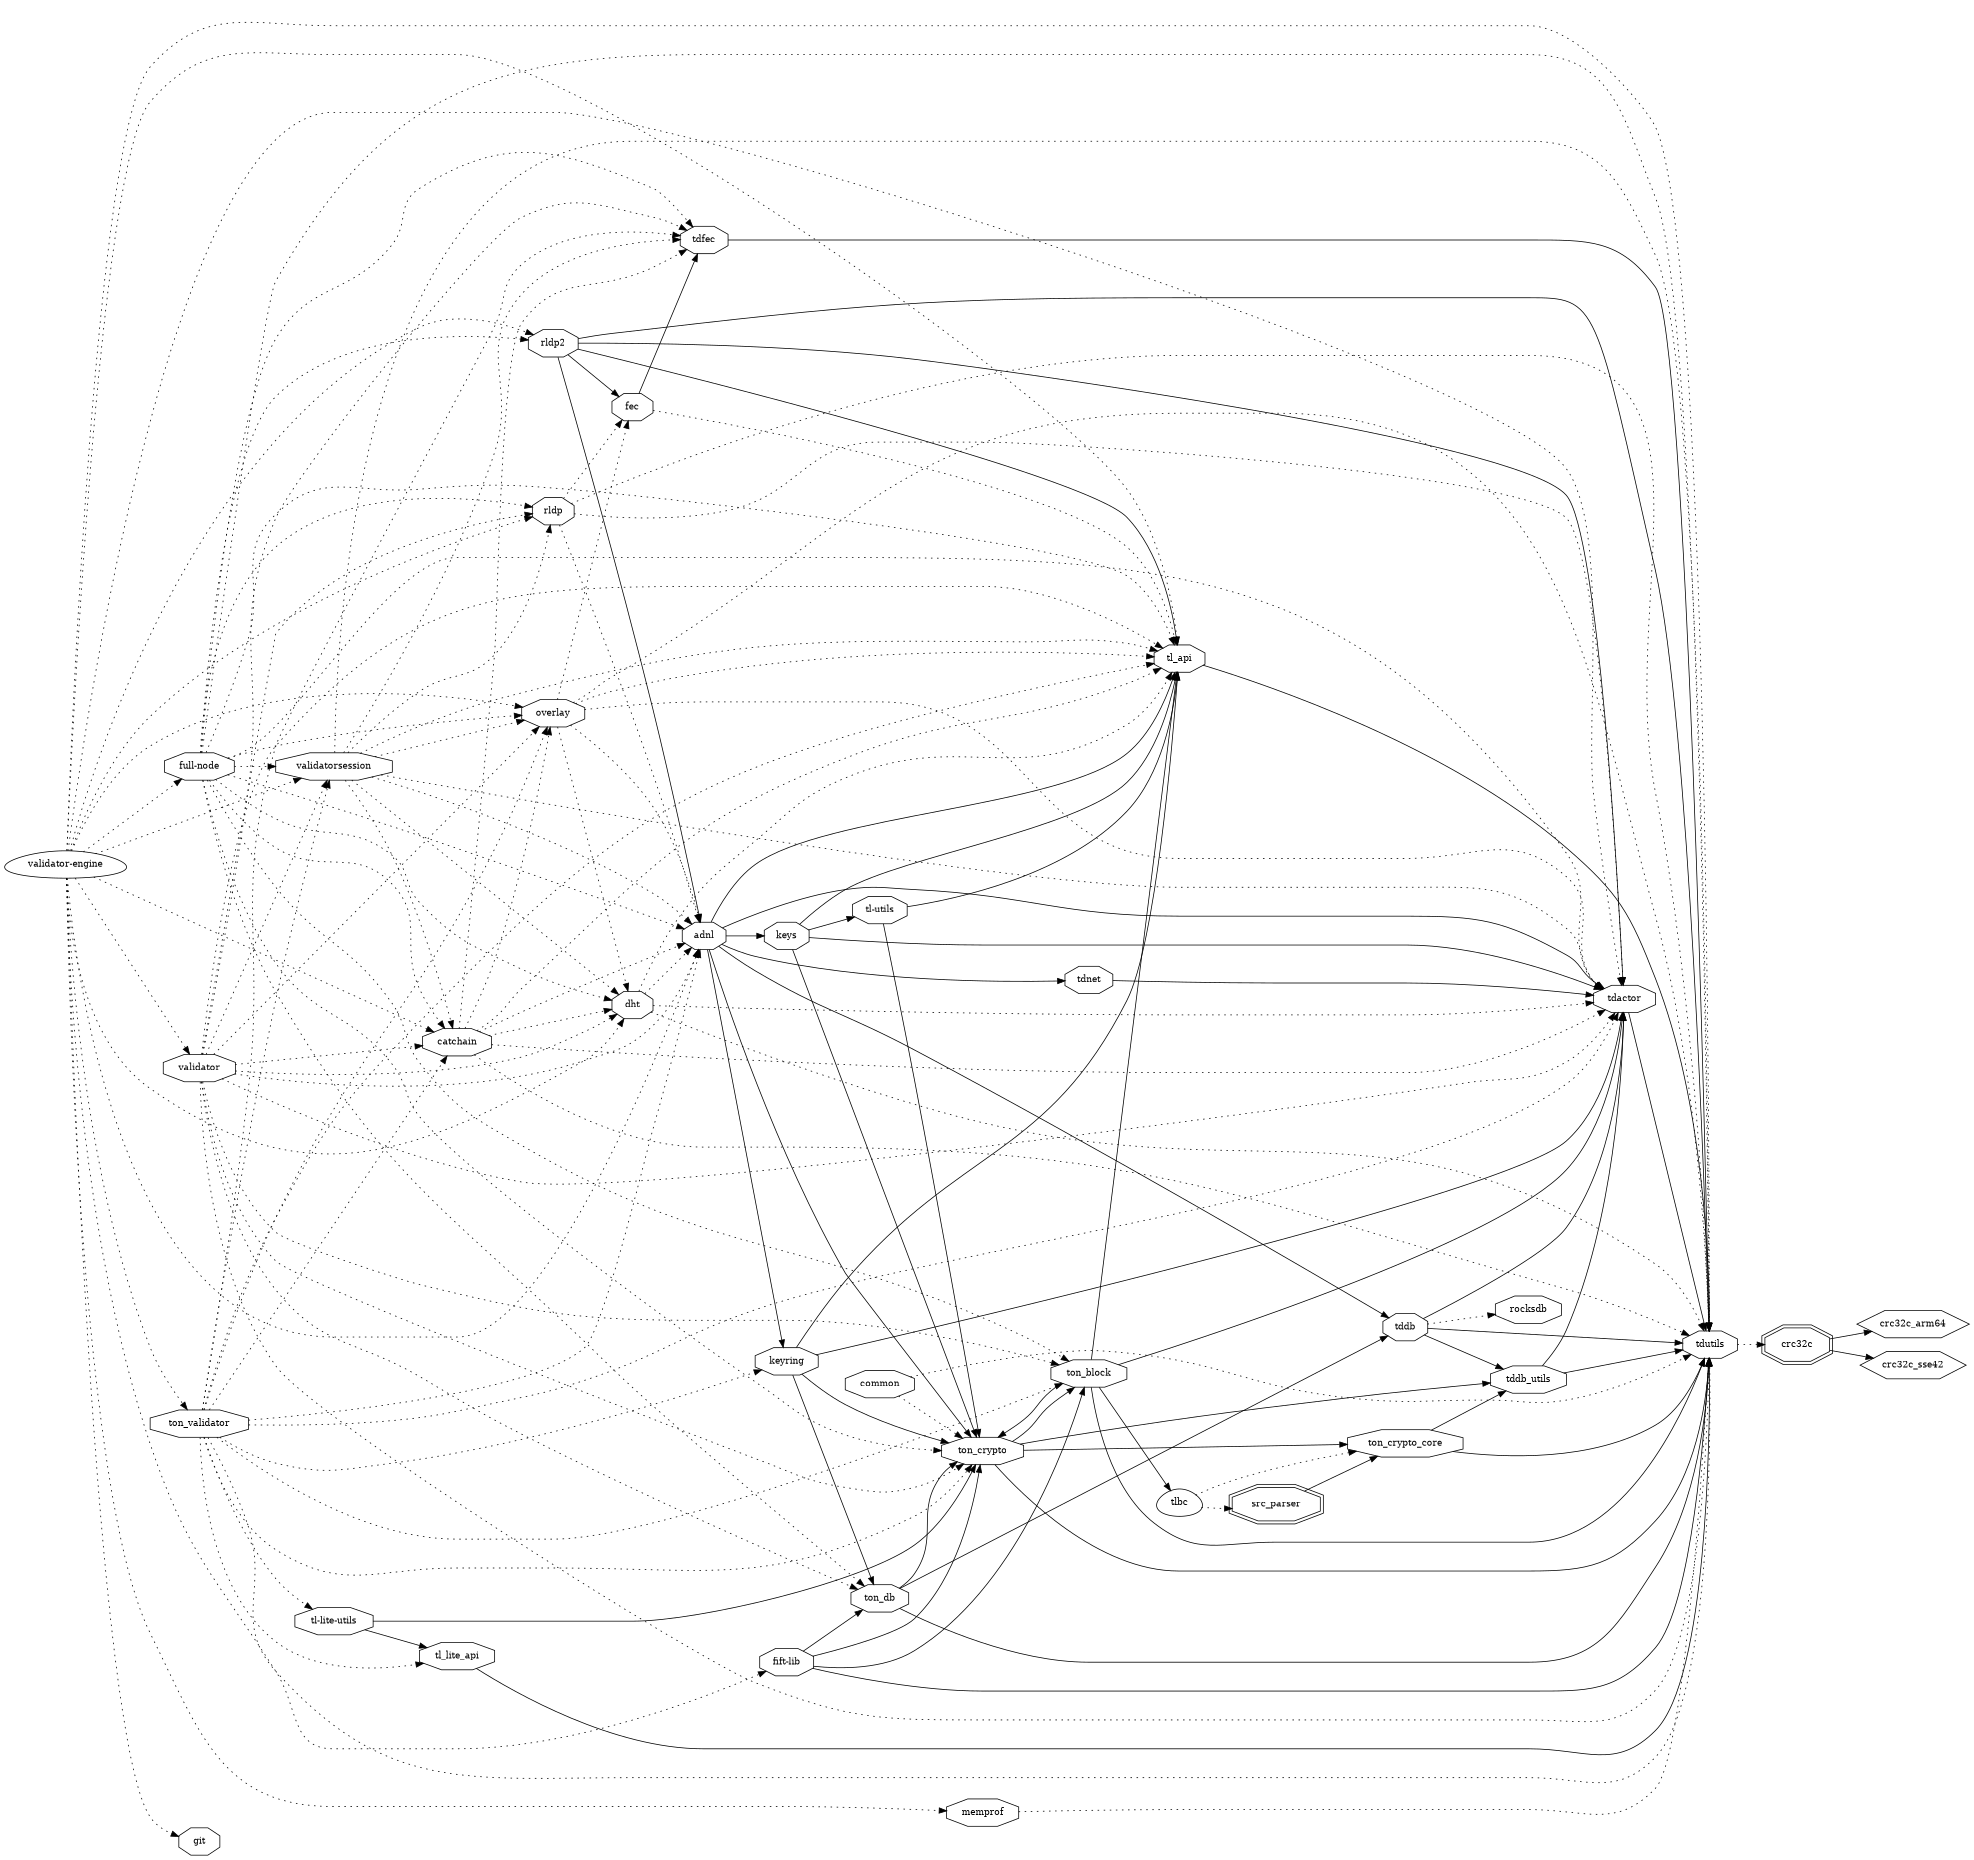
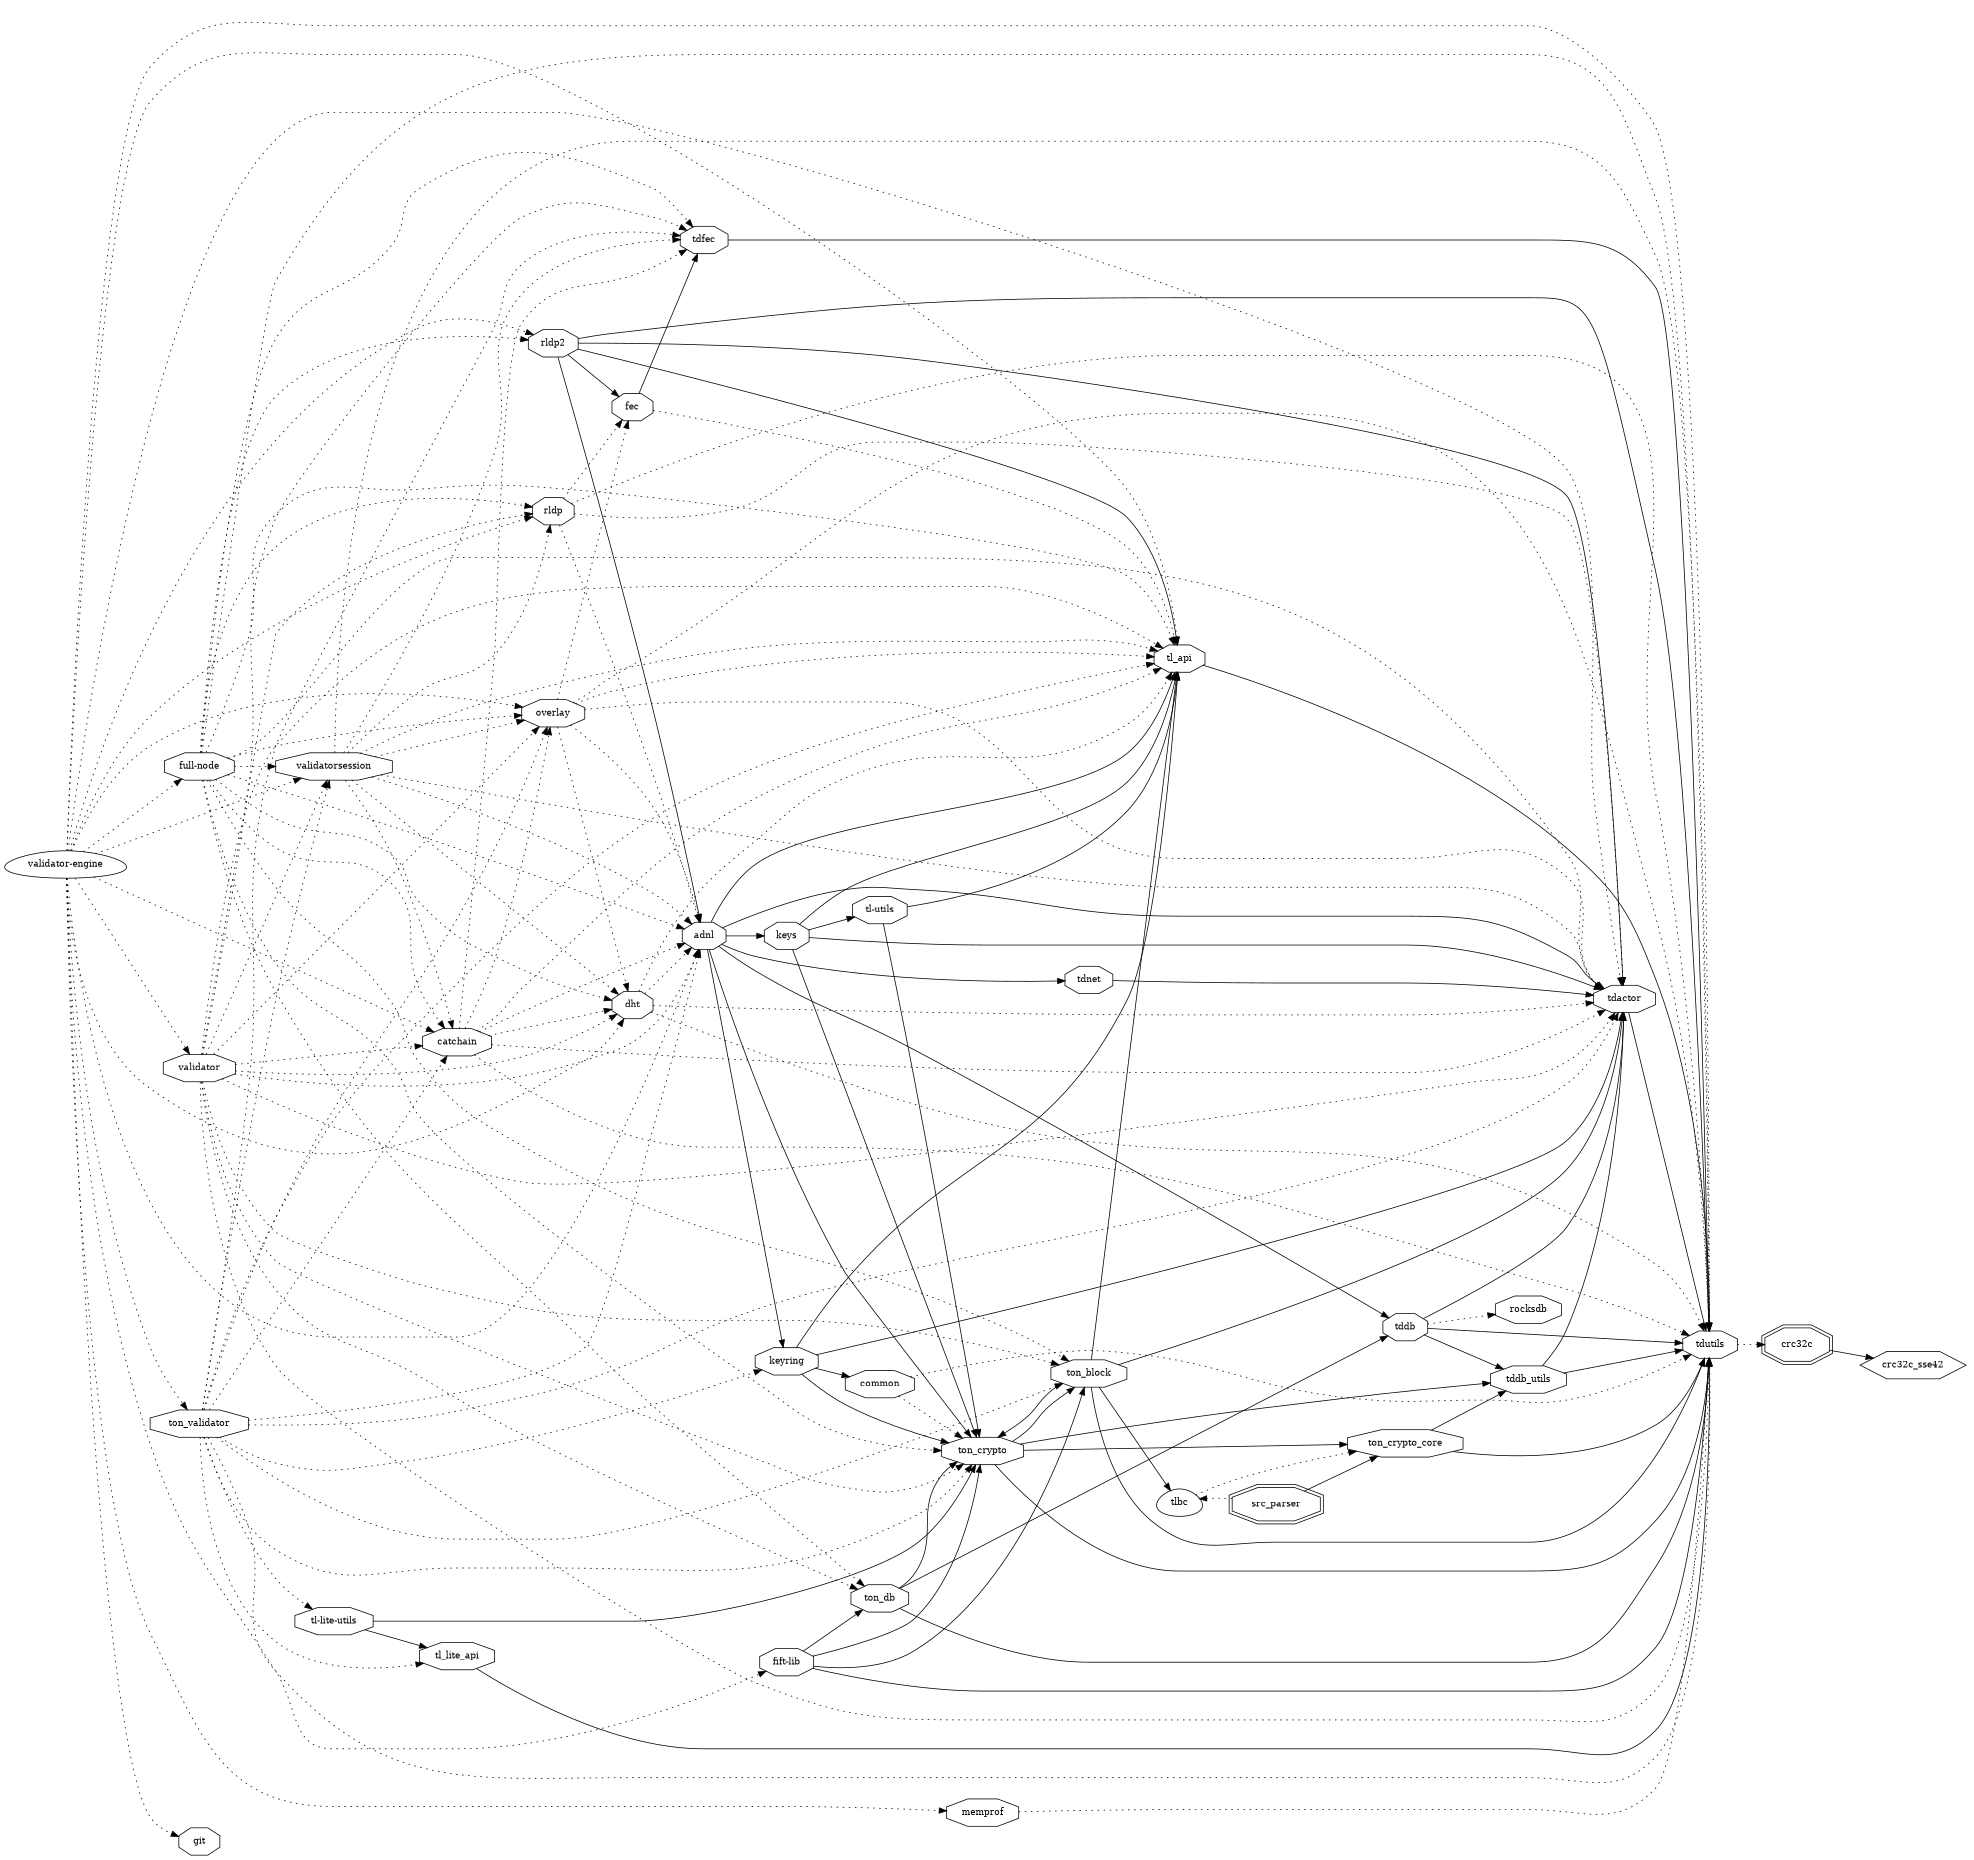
node "crc32c_arm64": removed
edge "keyring" -> "ton_db": now "keyring" -> "common"
edge "tlbc" -> "src_parser": reversed
